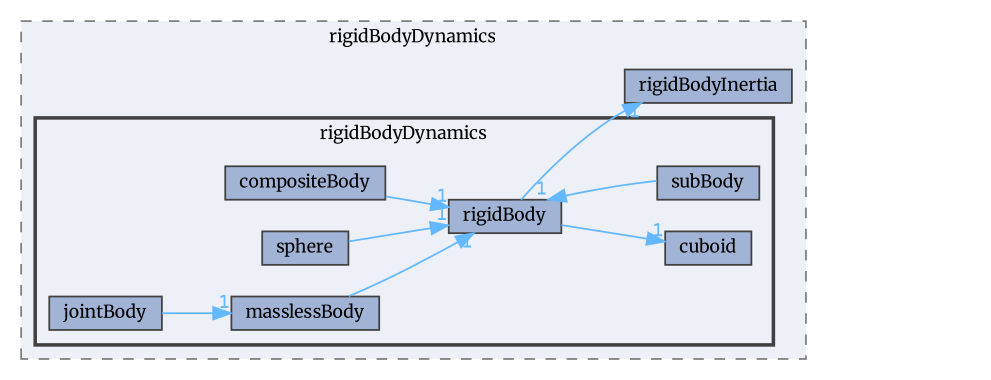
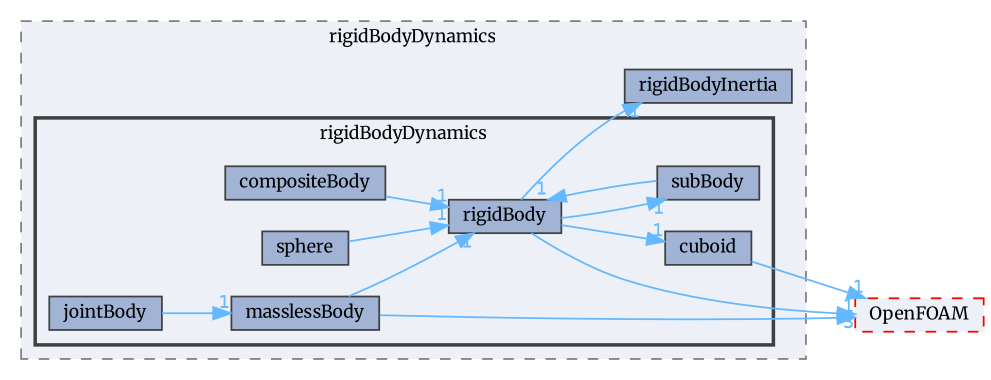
edge "rigidBody" -> "subBody": added
node "OpenFOAM": added
